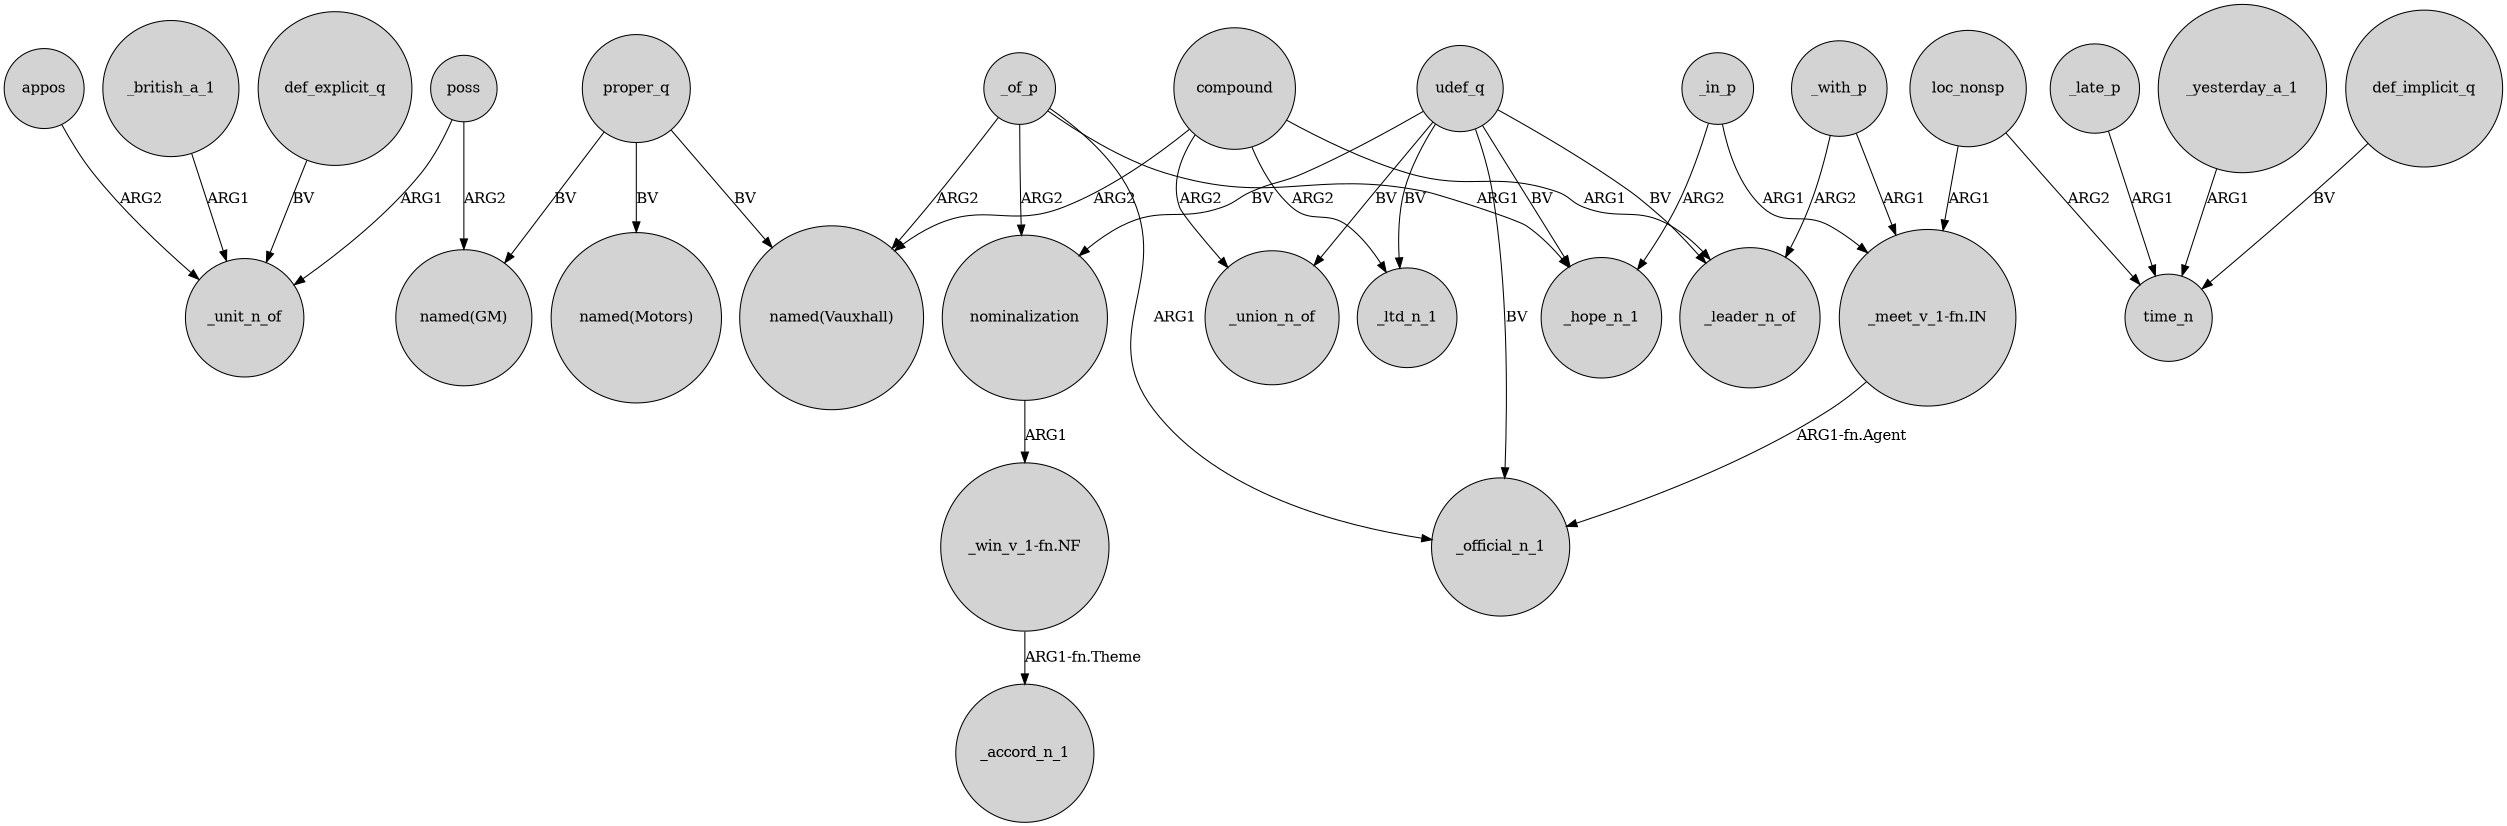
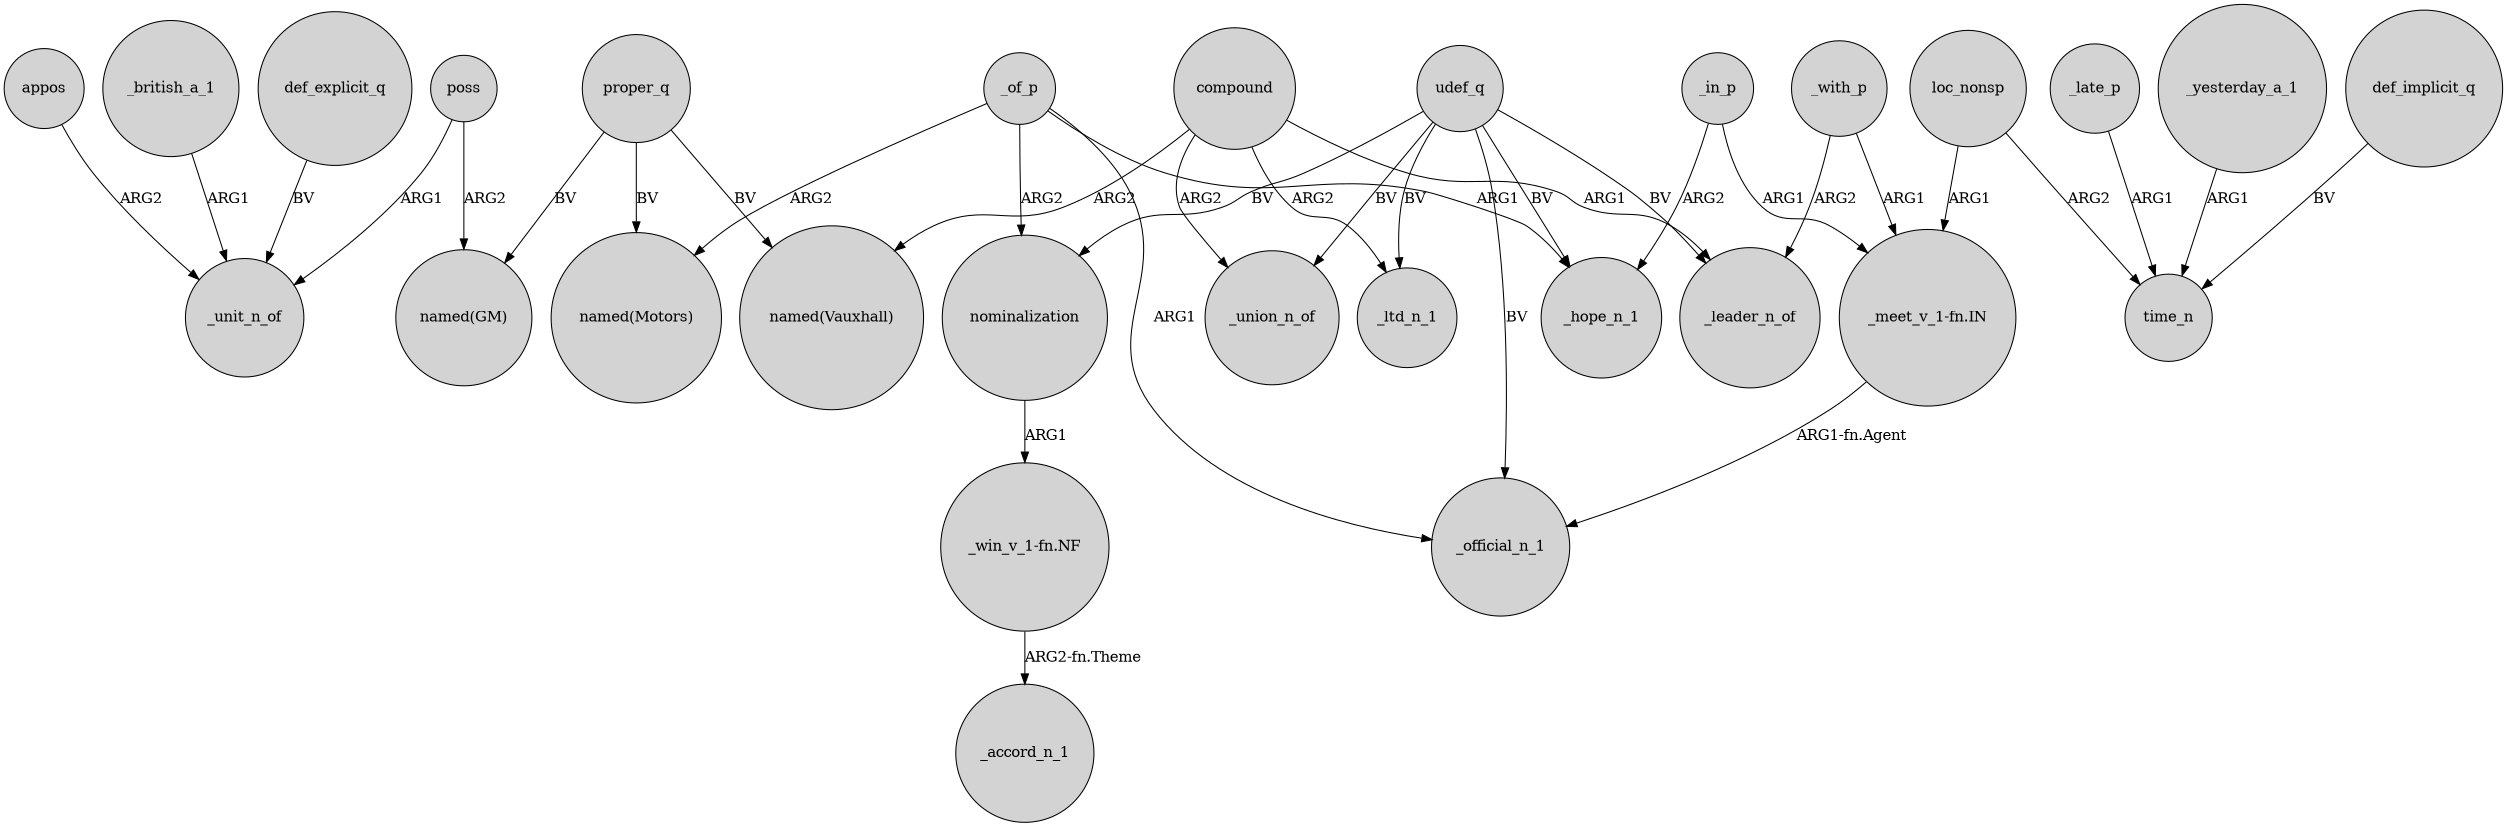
edge "_of_p" -> "named(Vauxhall)": now "_of_p" -> "named(Motors)"
edge "_win_v_1-fn.NF" -> "_accord_n_1": label "ARG1-fn.Theme" -> "ARG2-fn.Theme"
